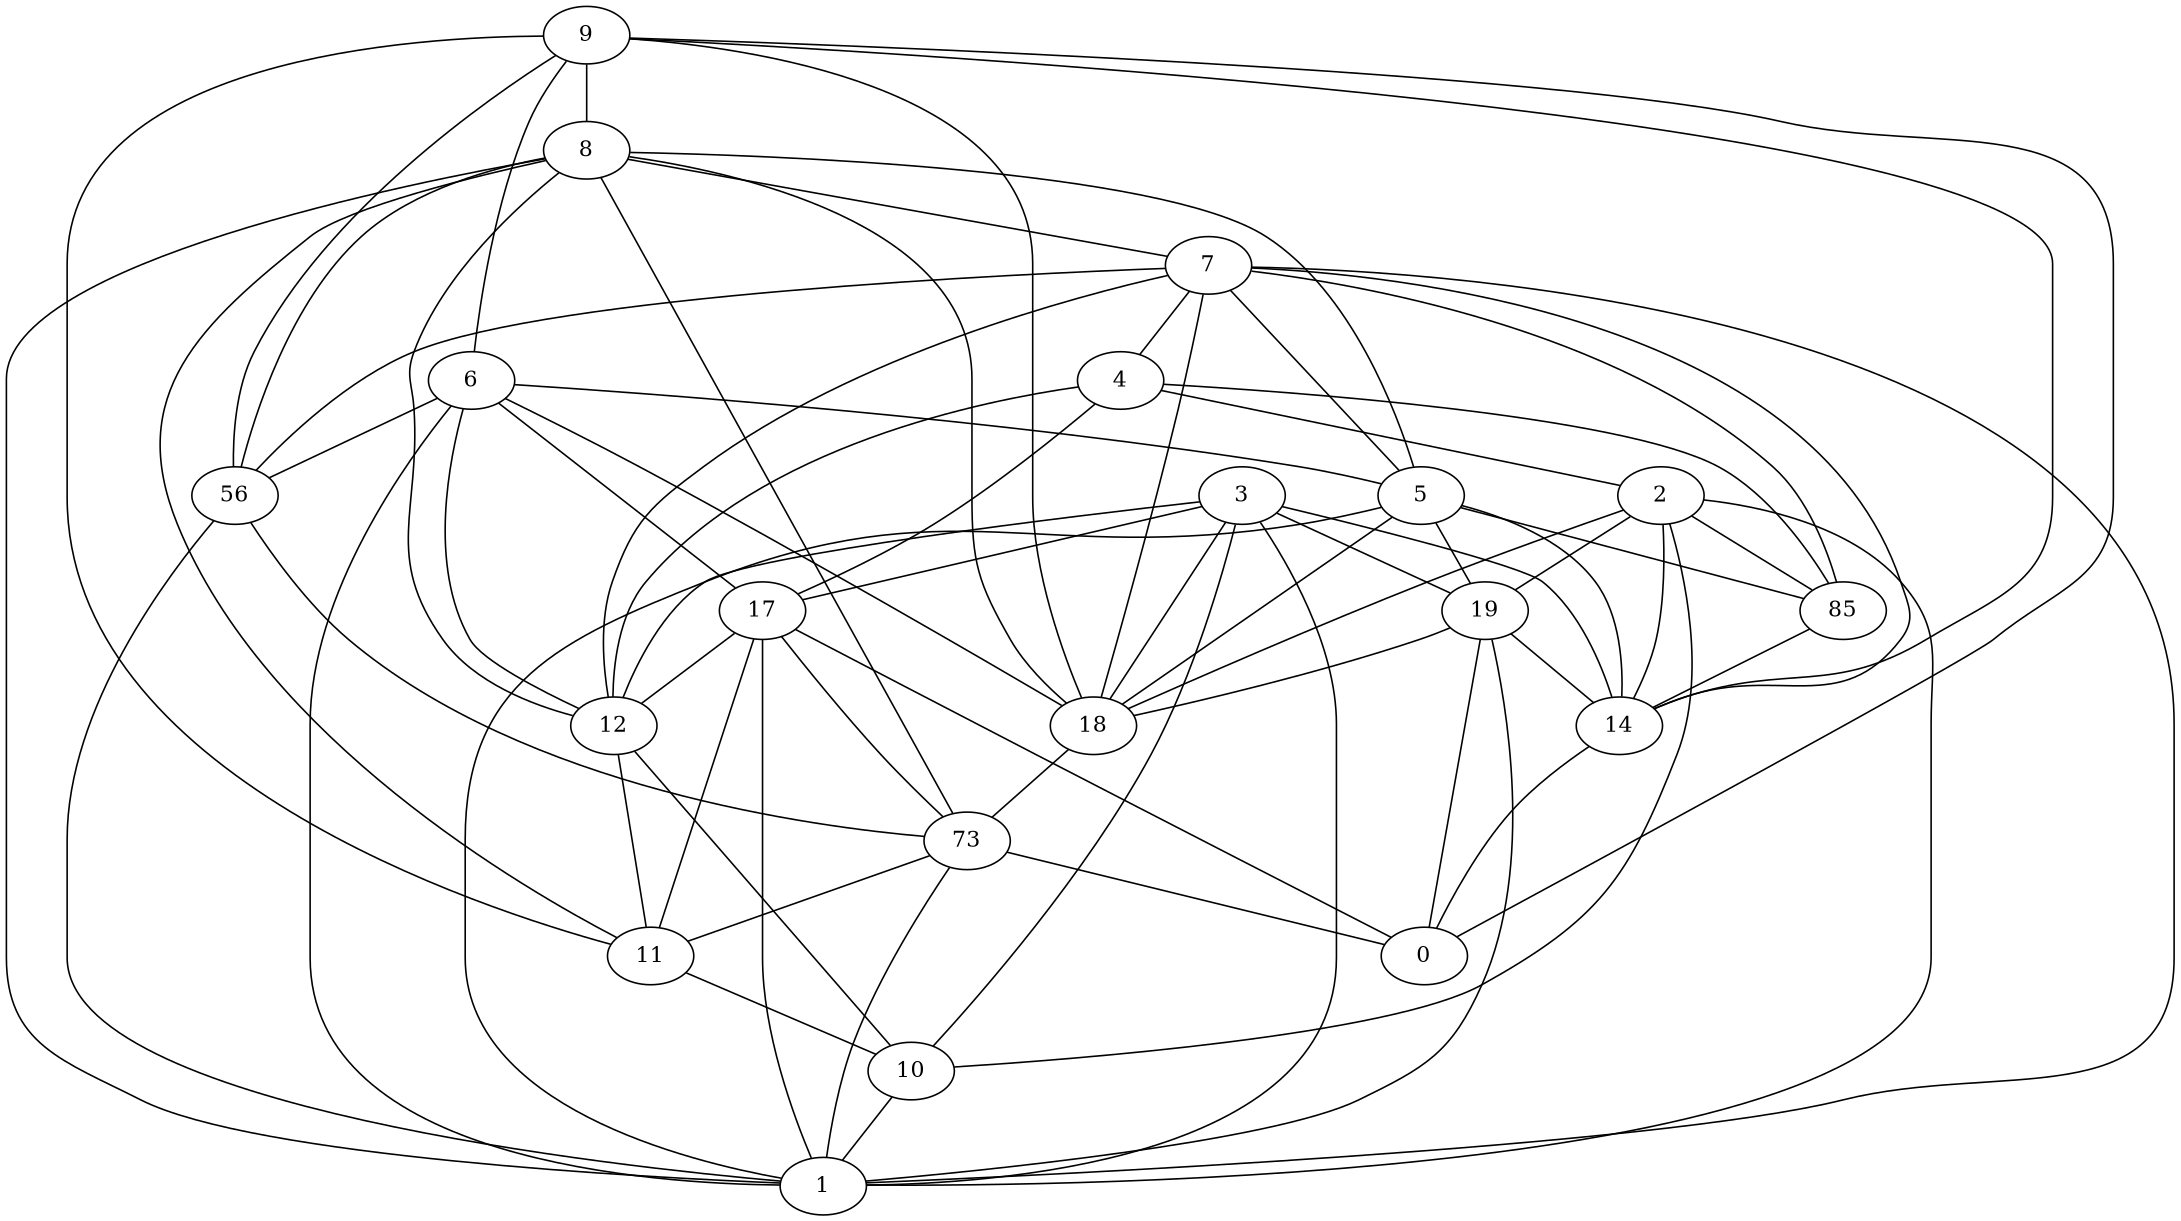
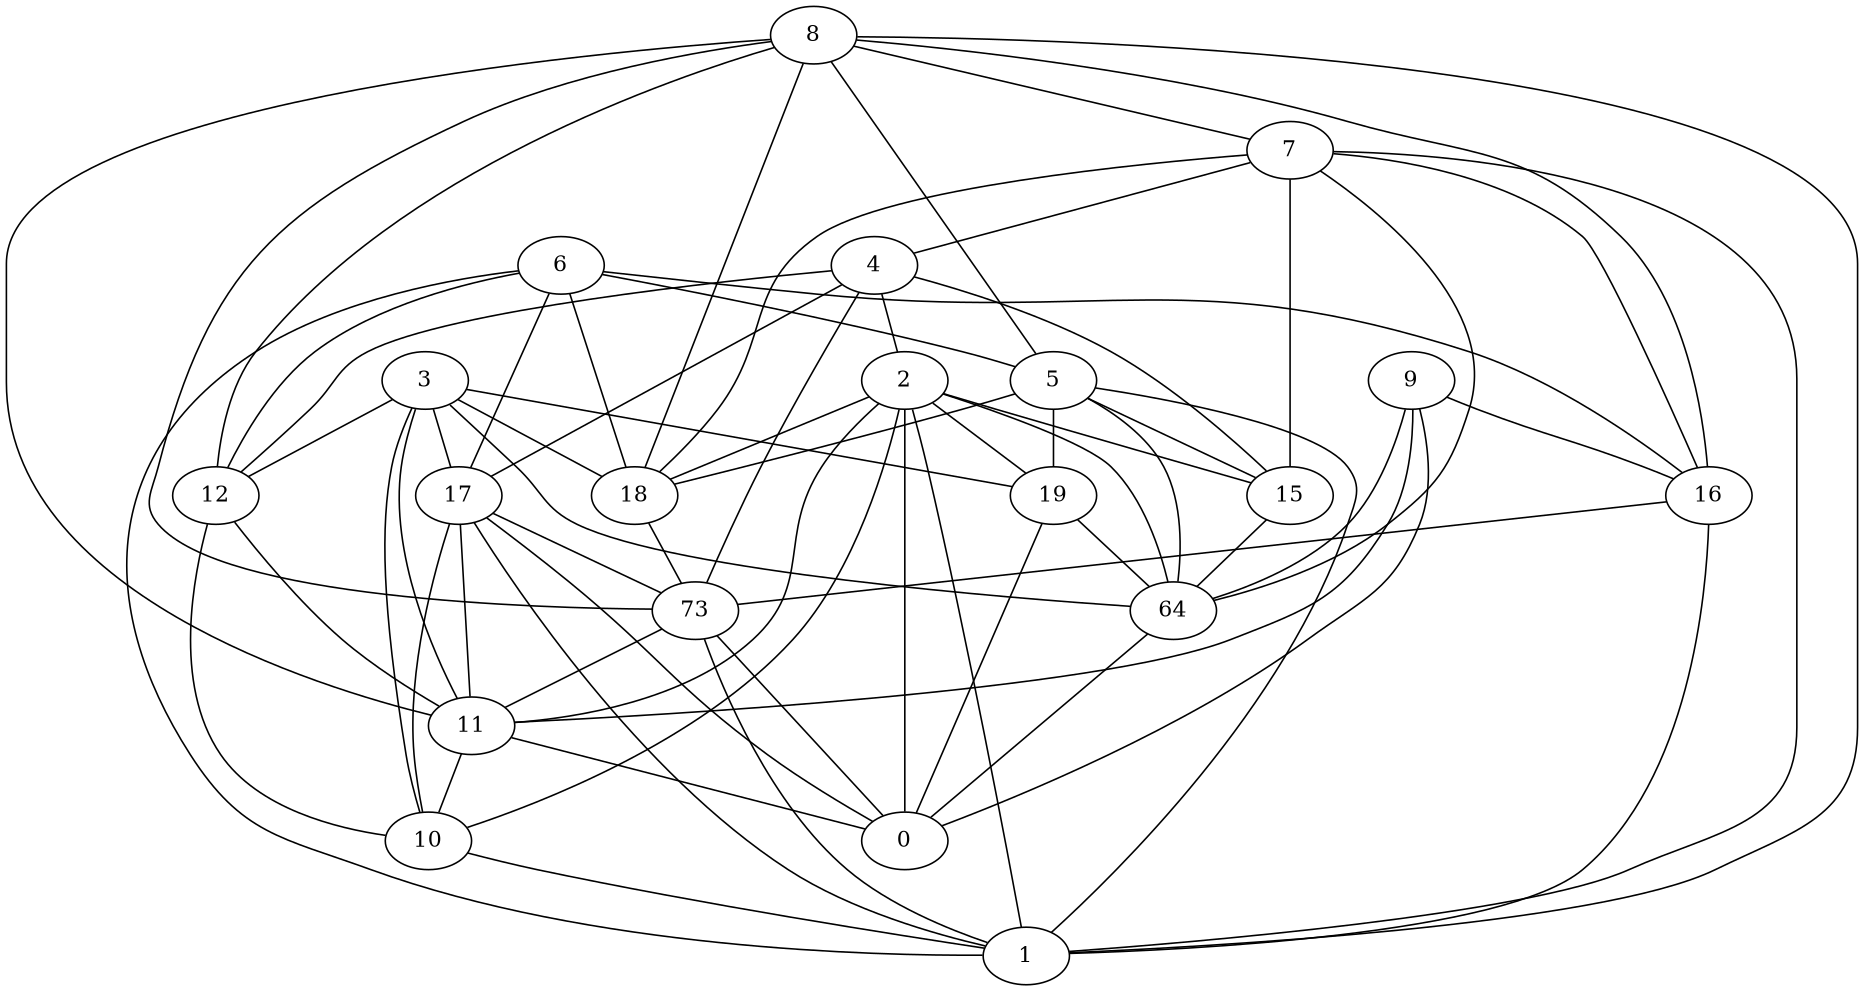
edge "9" -- "8": removed
edge "9" -- "6": removed
edge "9" -- "18": removed
edge "7" -- "5": removed
edge "7" -- "12": removed
edge "4" -- "73": added
node "56": label "56" -> "16"
edge "2" -- "0": added
node "85": label "85" -> "15"
edge "2" -- "11": added
edge "17" -- "12": now "17" -- "10"
edge "19" -- "18": removed
node "14": label "14" -> "64"
edge "11" -- "0": added
edge "3" -- "1": now "3" -- "11"
edge "19" -- "1": removed
